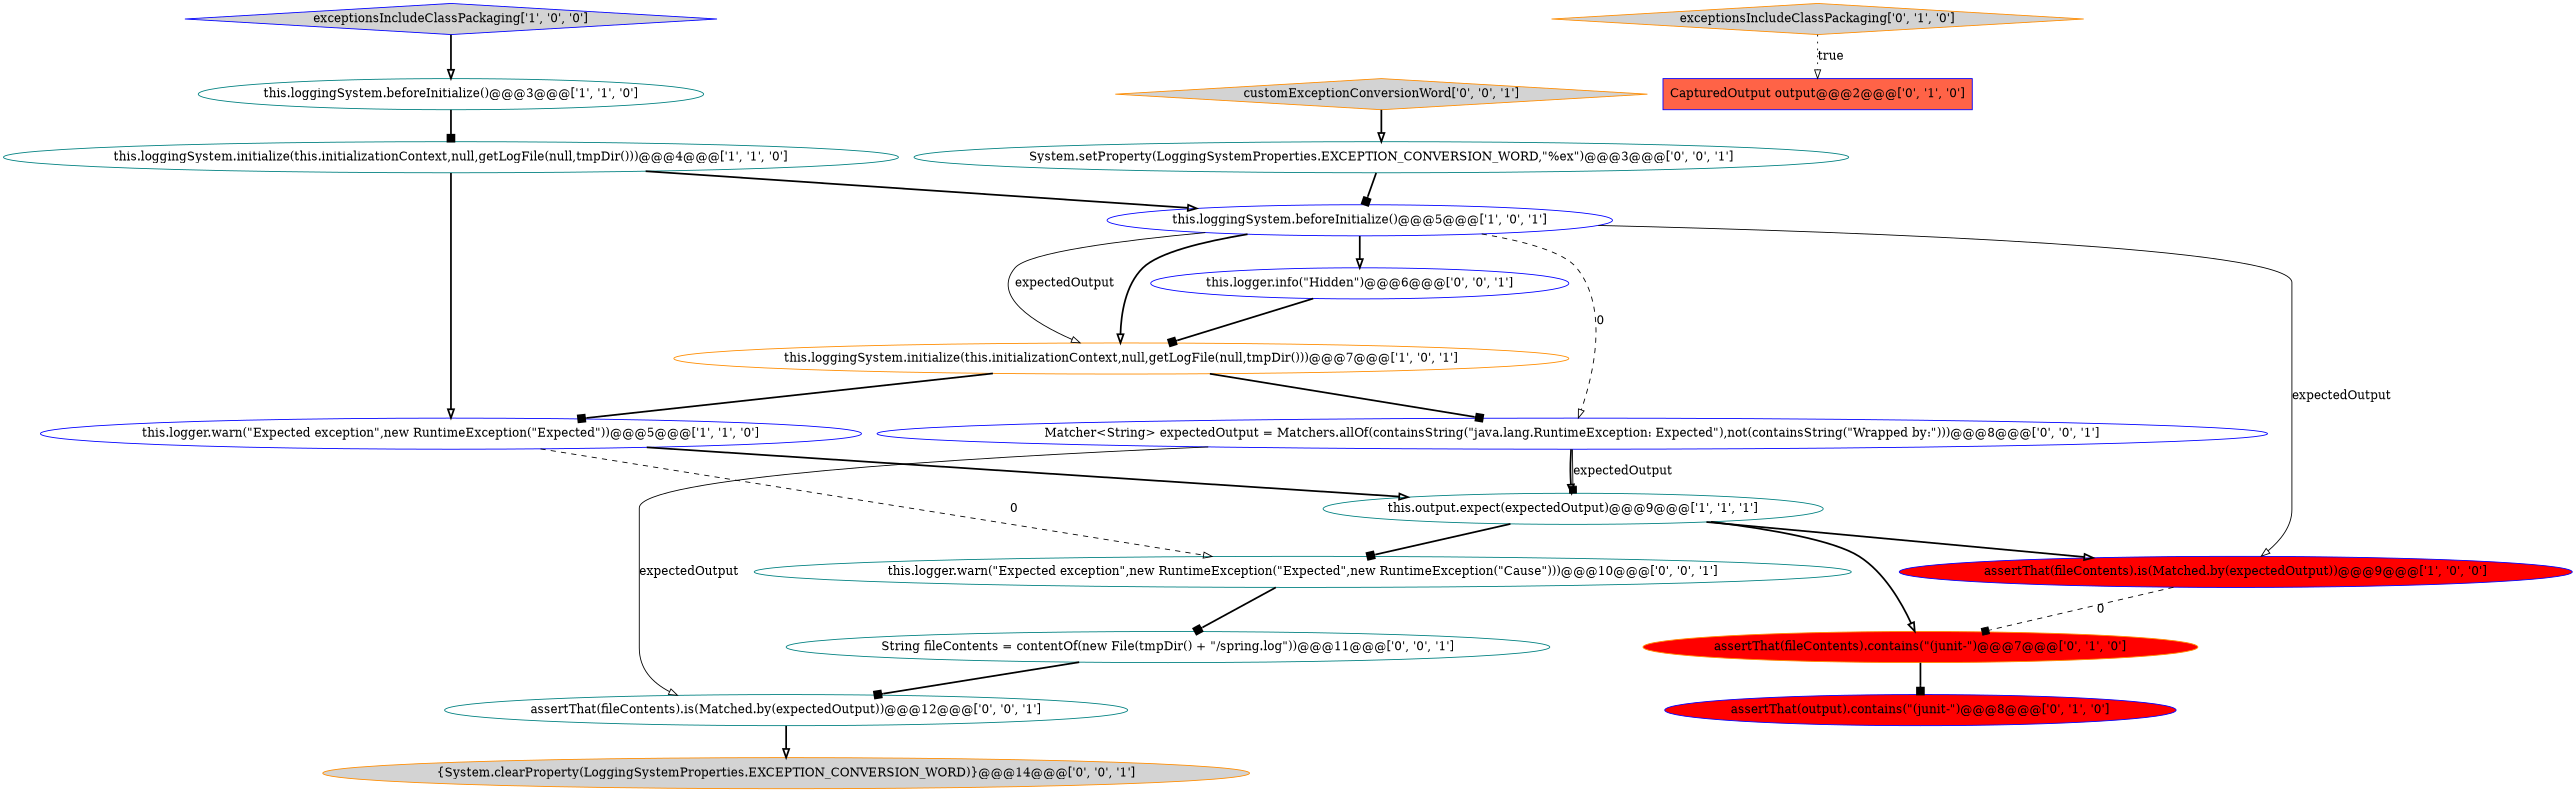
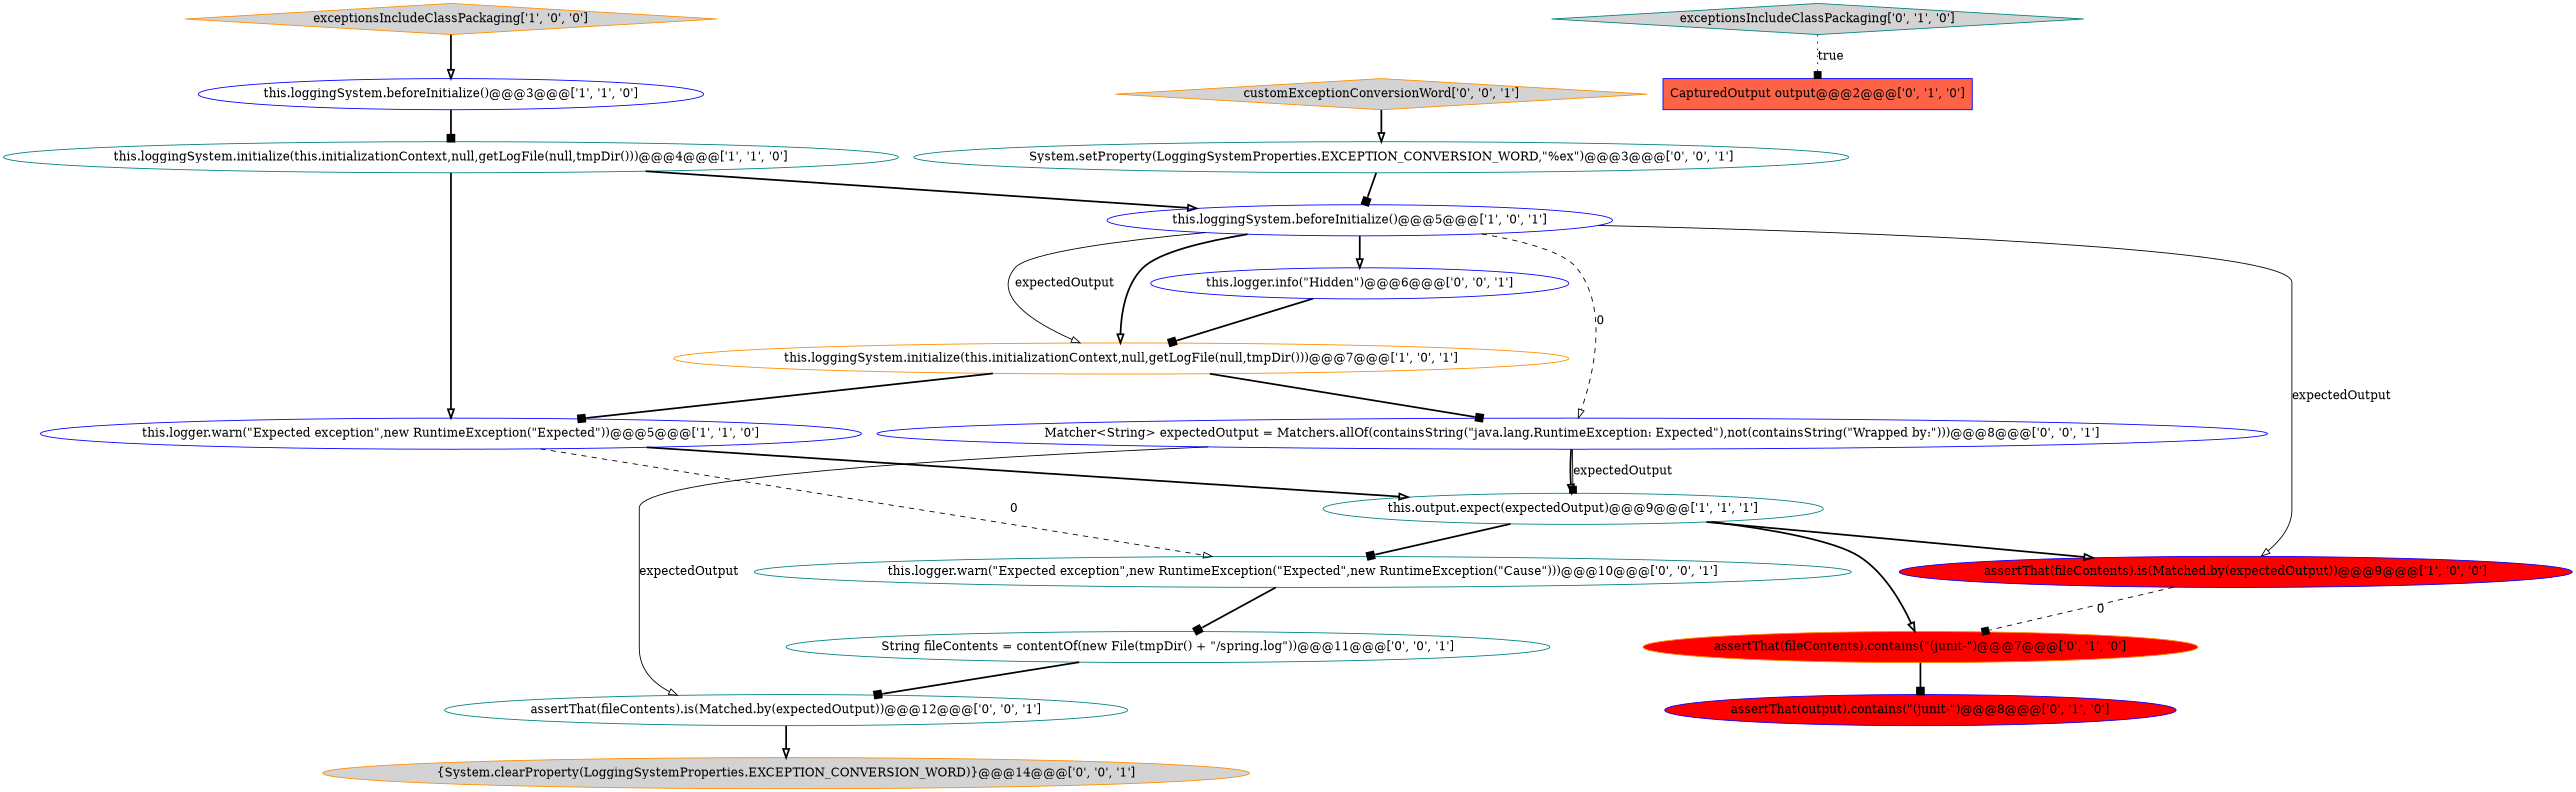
node "exceptionsIncludeClassPackaging['1', '0', '0']": color blue -> darkorange
node "exceptionsIncludeClassPackaging['0', '1', '0']": color darkorange -> teal
edge "exceptionsIncludeClassPackaging['0', '1', '0']" -> "CapturedOutput output@@@2@@@['0', '1', '0']": arrowhead onormal -> box
node "this.loggingSystem.beforeInitialize()@@@3@@@['1', '1', '0']": color teal -> blue
